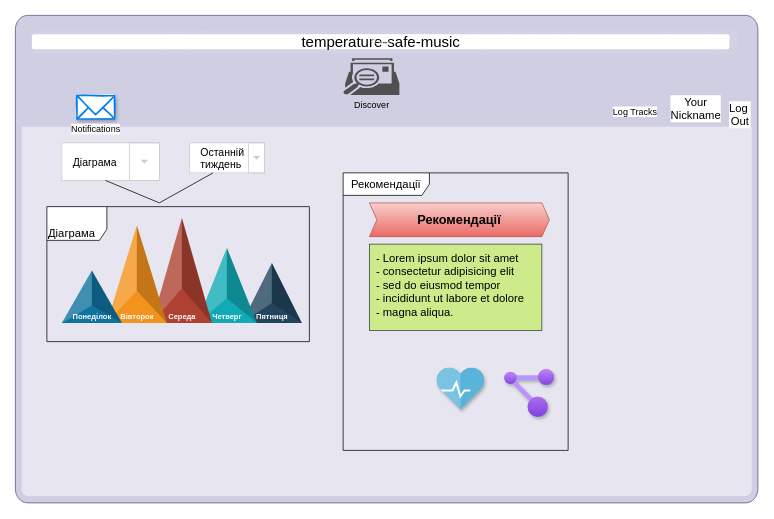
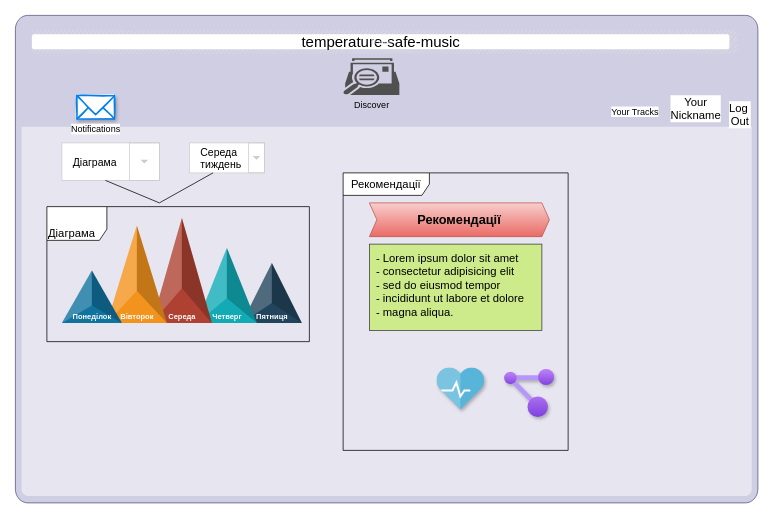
node "Log Tracks": label "Log Tracks" -> "Your Tracks"
node "Останній тиждень": label "Останній тиждень" -> "Середа тиждень"
